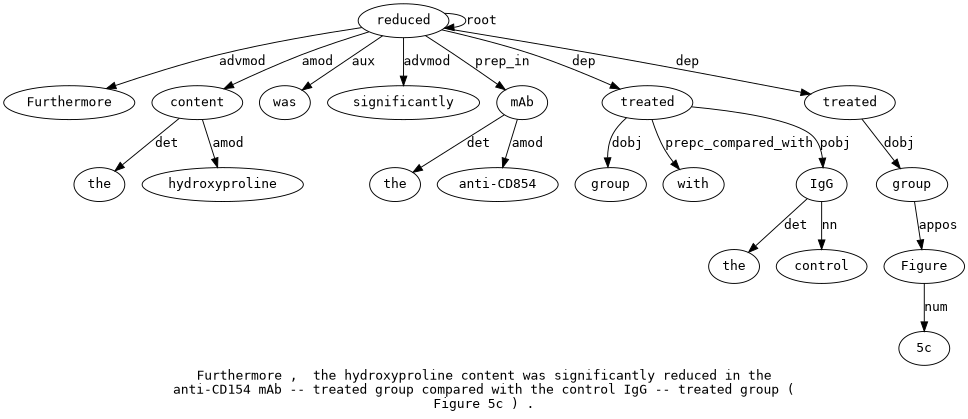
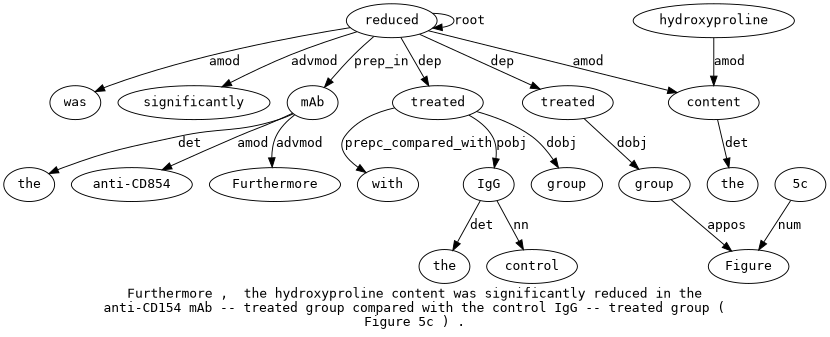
edge "reduced" -> "Furthermore": now "mAb" -> "Furthermore"
edge "reduced" -> "was": label "aux" -> "amod"
edge "content" -> "hydroxyproline": reversed
edge "Figure" -> "5c": reversed
